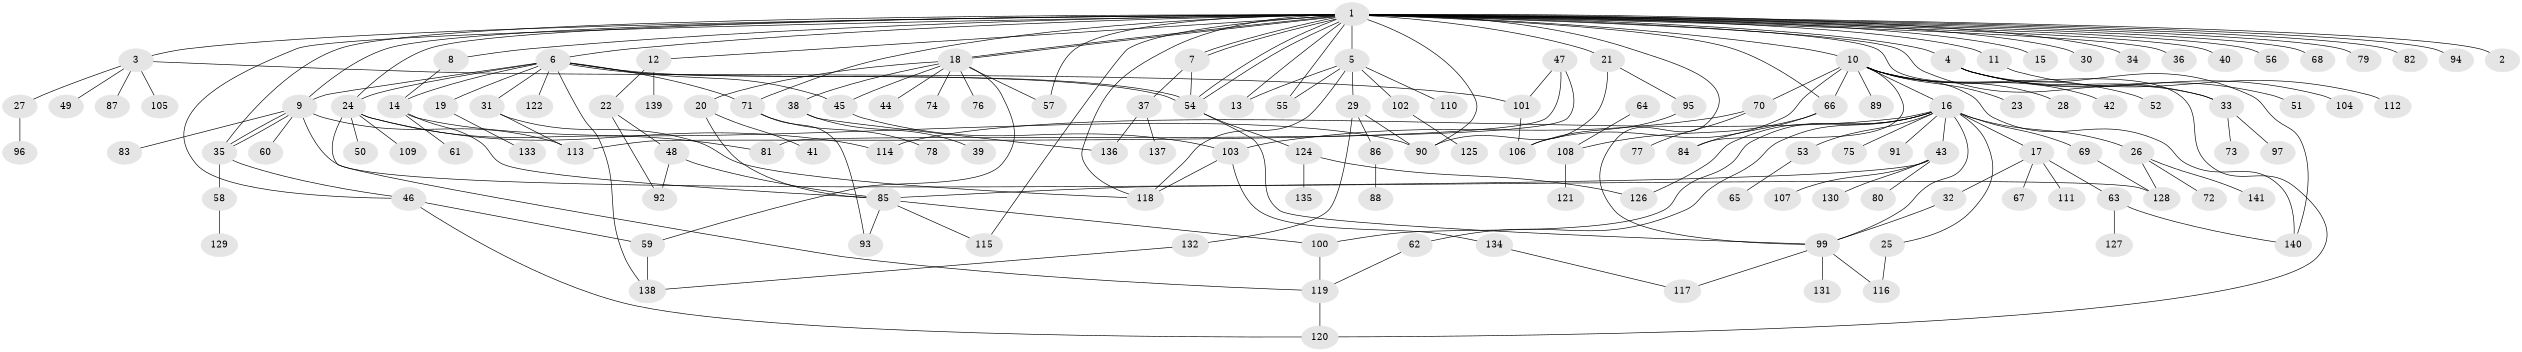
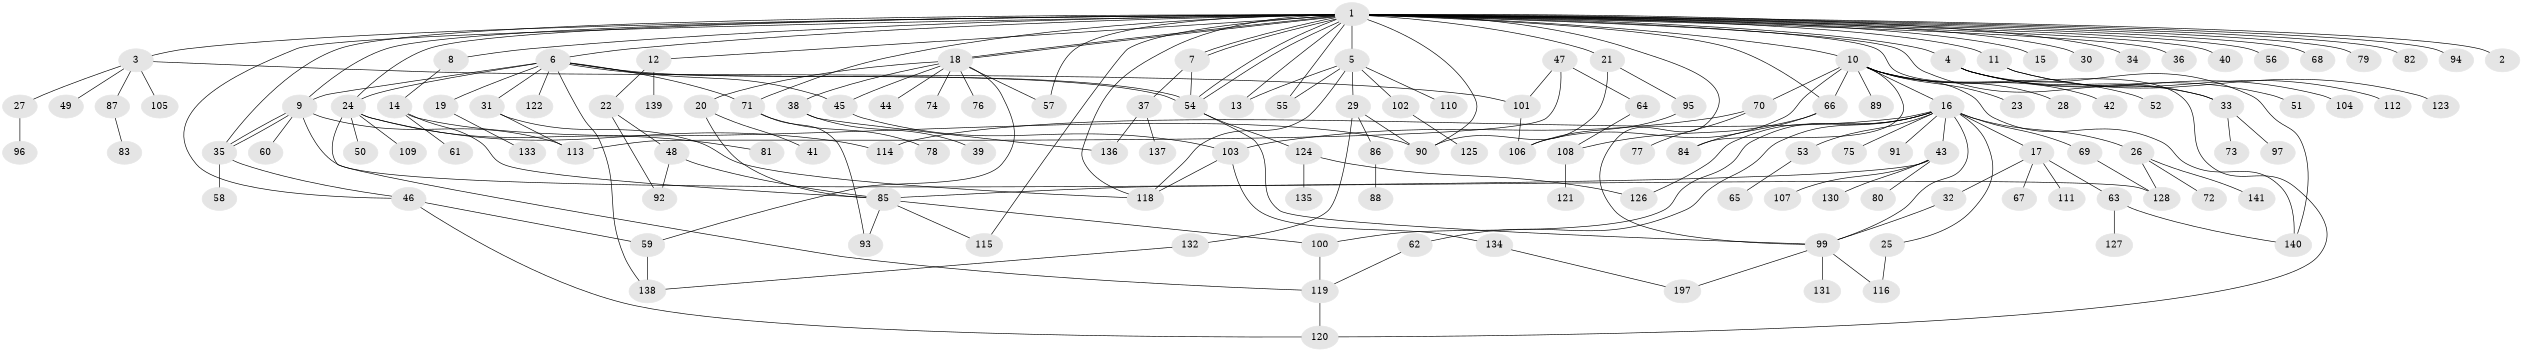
edge "6" -- "14": removed
node "123": added
edge "9" -- "83": now "87" -- "83"
edge "47" -- "81": now "47" -- "64"
node "129": removed
node "117": label "117" -> "197"
